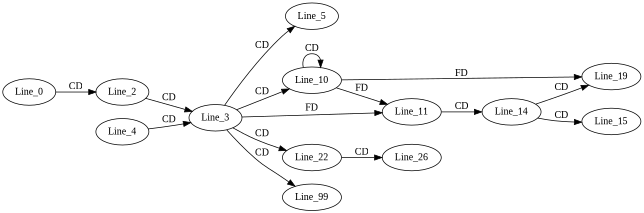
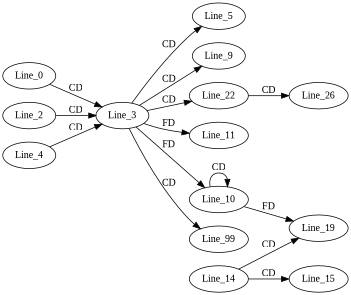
node "Line_9": added
edge "Line_0" -> "Line_2": now "Line_0" -> "Line_3"
edge "Line_3" -> "Line_10": label "CD" -> "FD"
edge "Line_10" -> "Line_11": removed, label "FD"
edge "Line_11" -> "Line_14": removed, label "CD"
